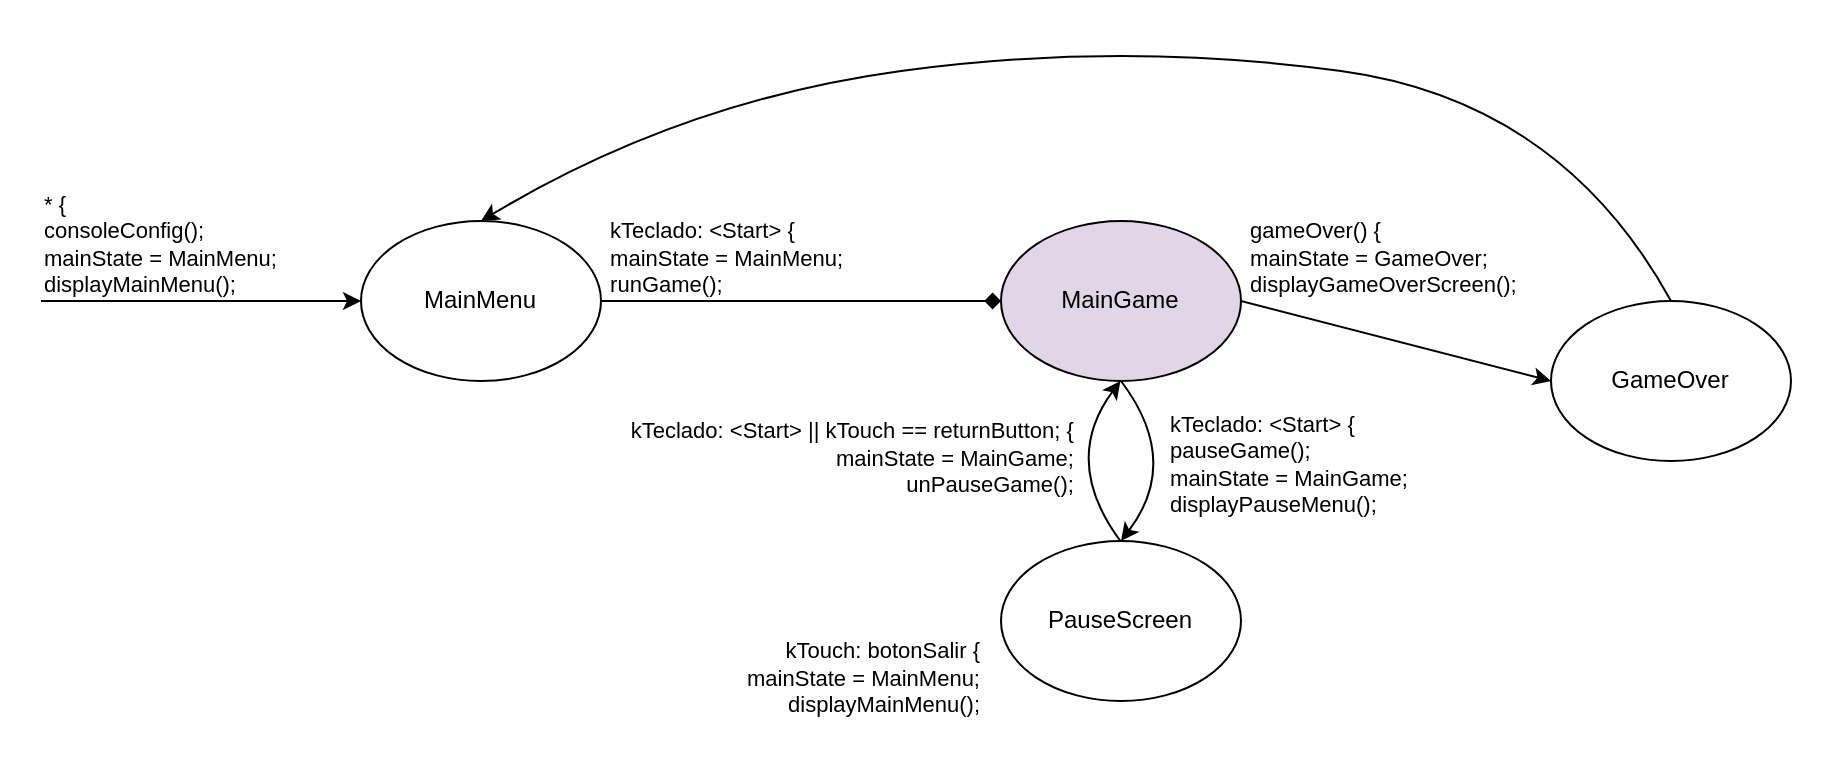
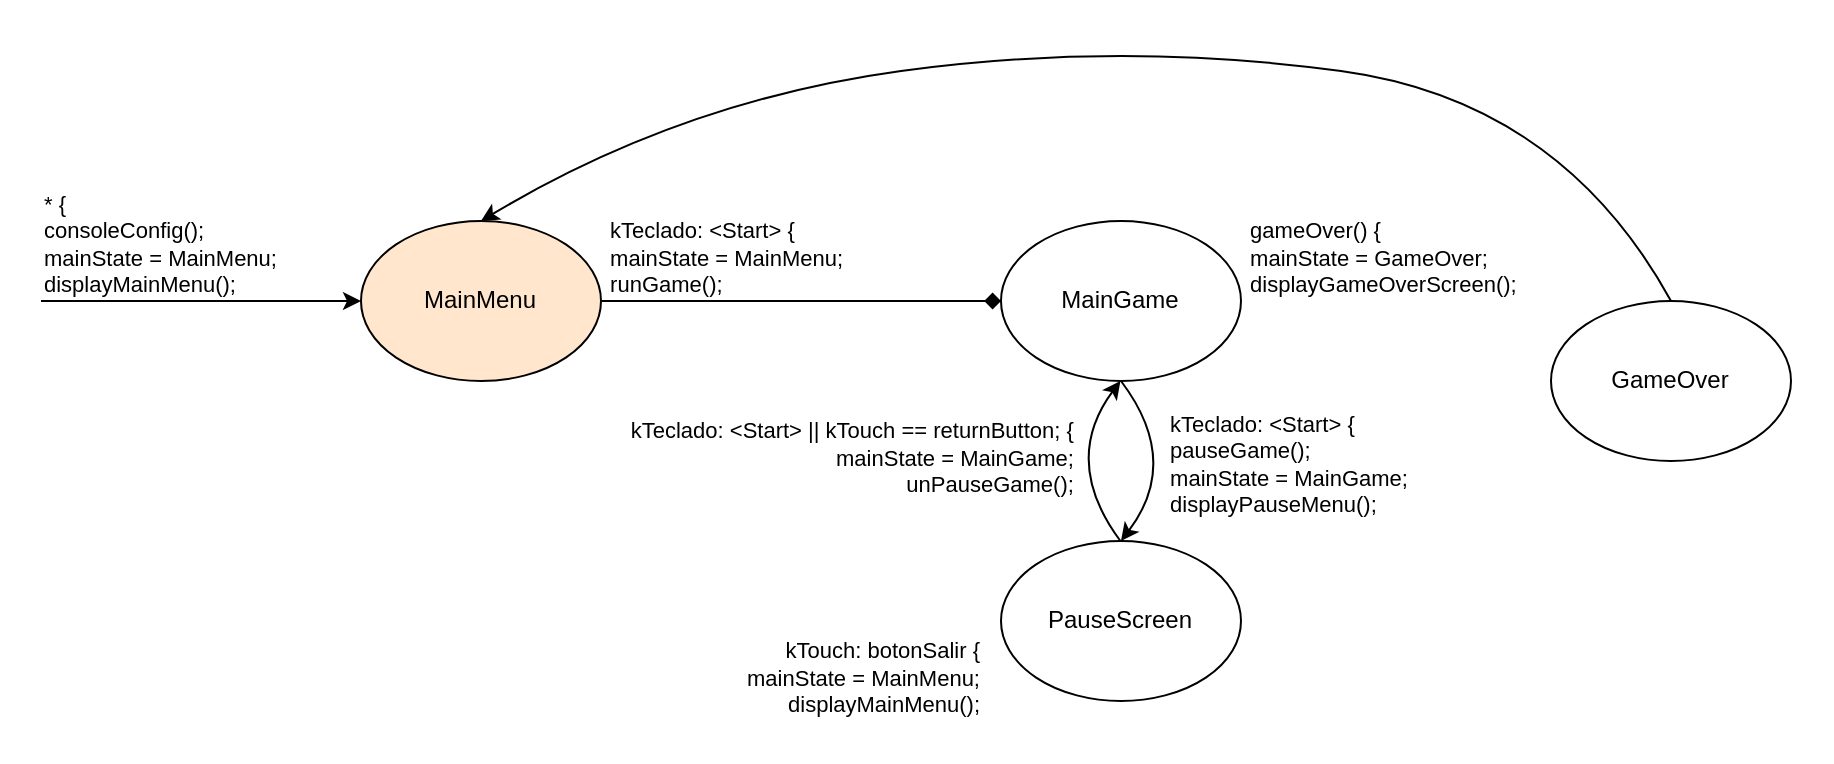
node "MainMenu": fillcolor #ffffff -> #ffe6cc
node "MainGame": fillcolor #e1d5e7 -> #ffffff
edge "MainGame" -> "GameOver": removed
